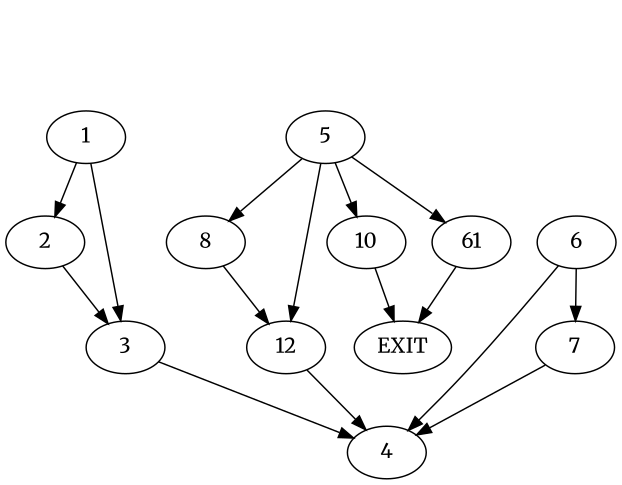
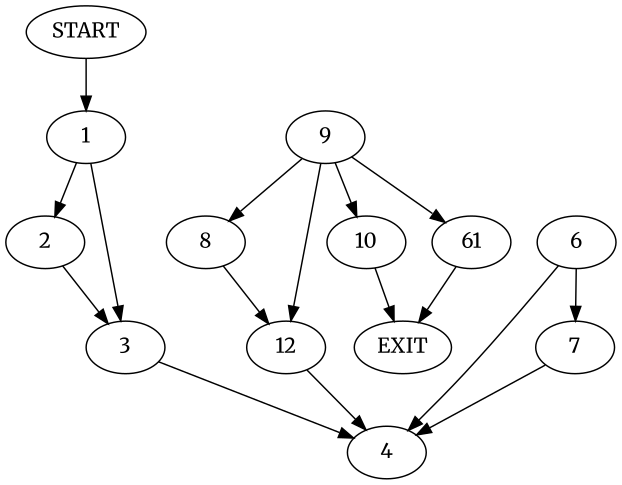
node "START": added
node "5": label "5" -> "9"
